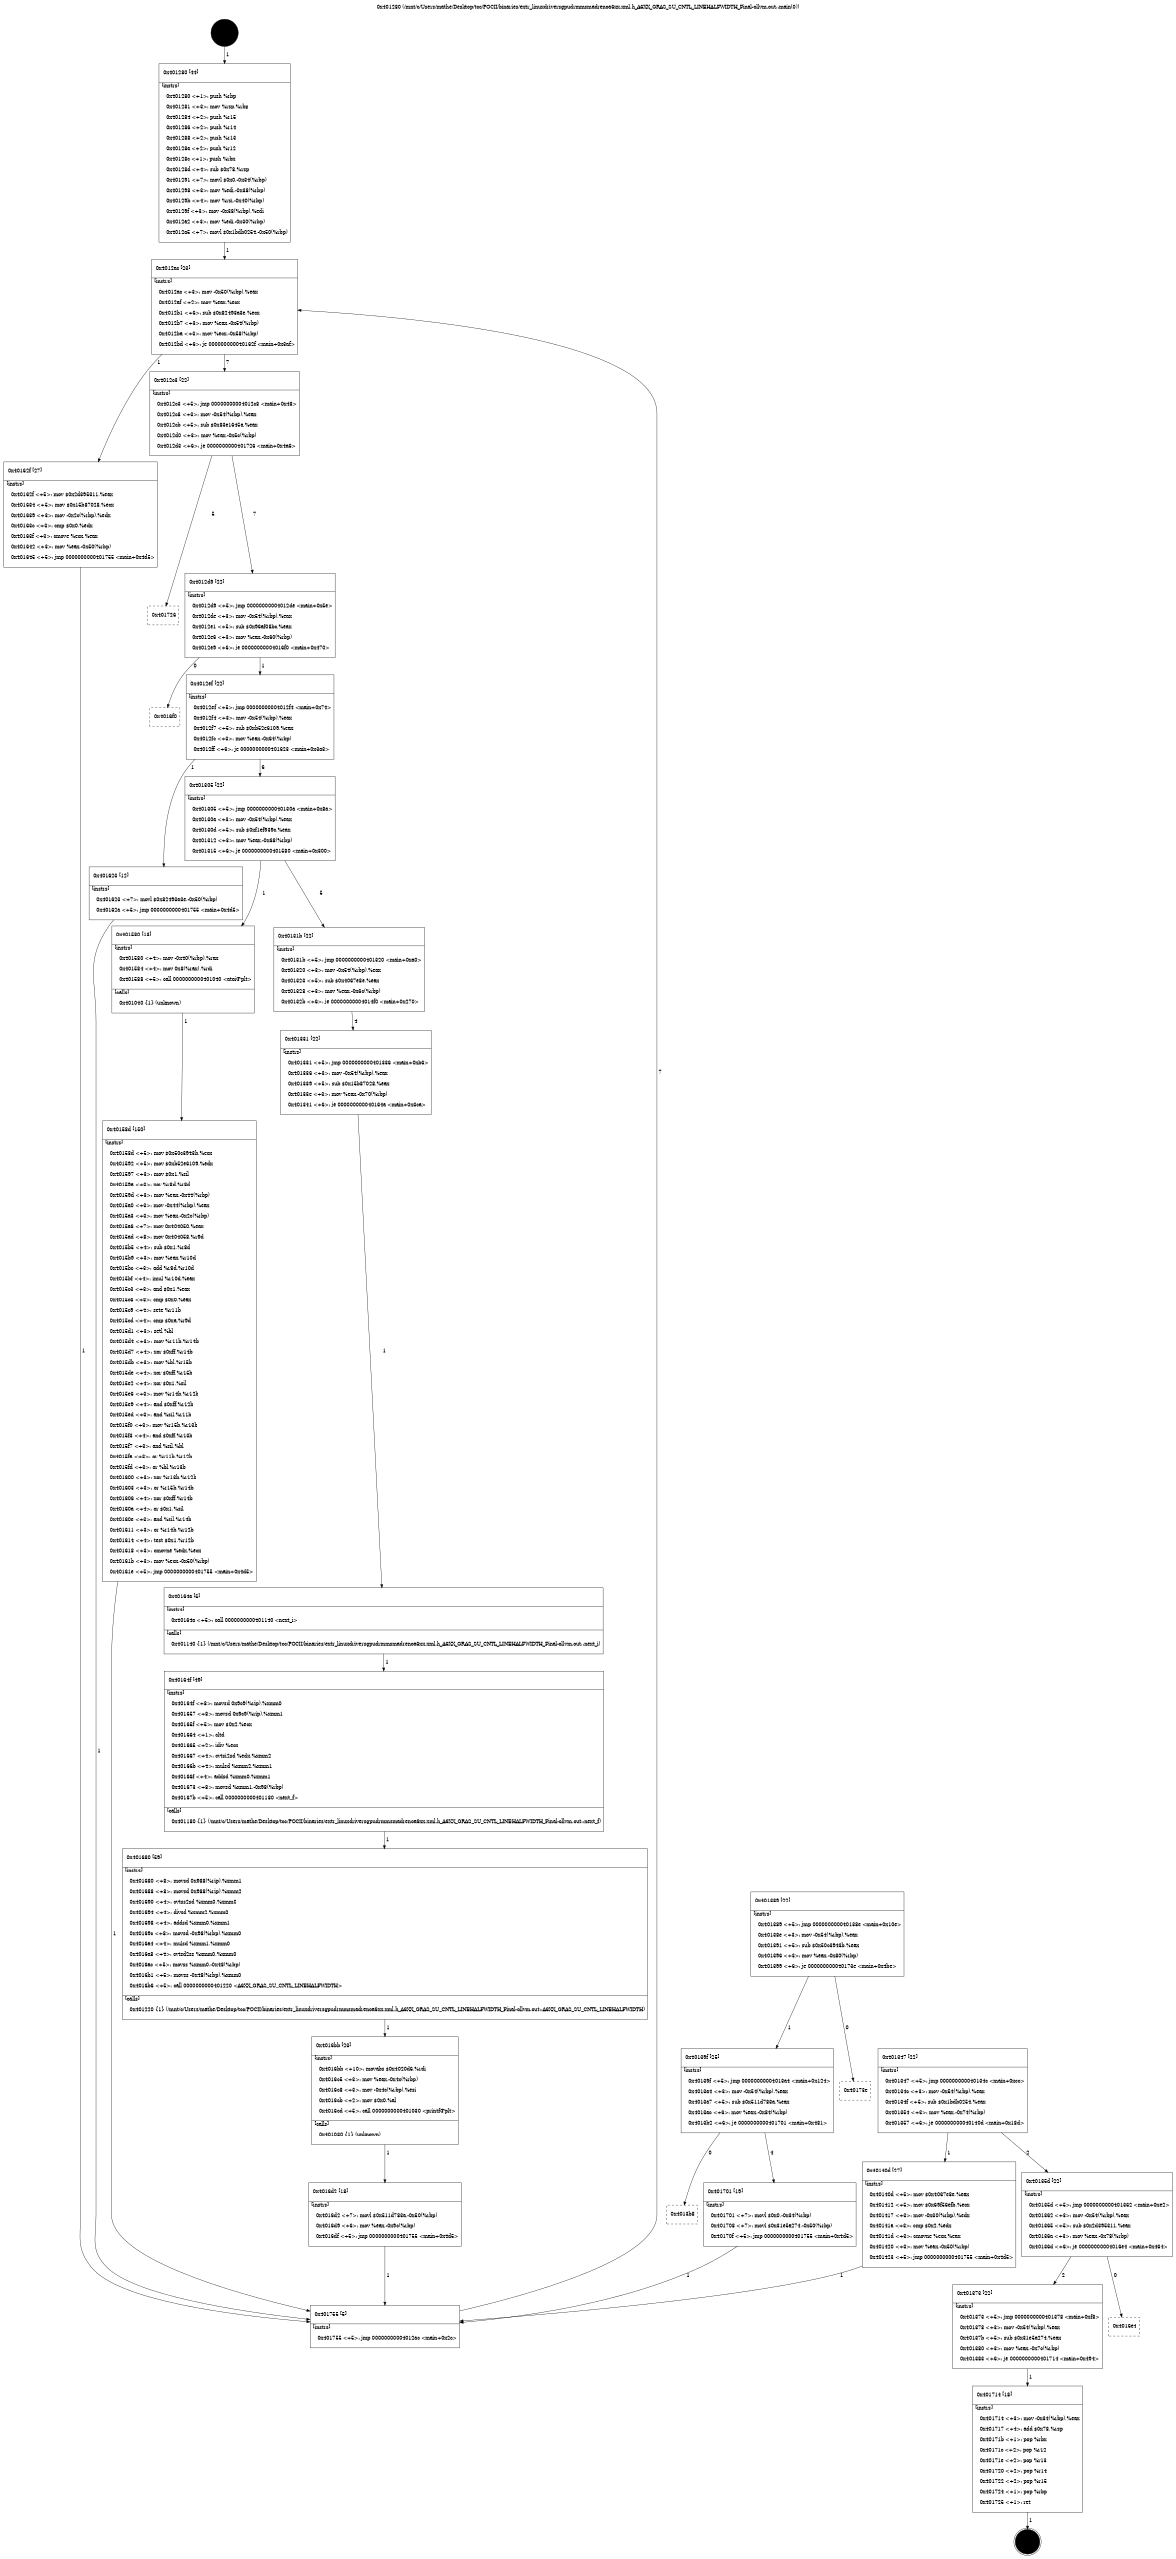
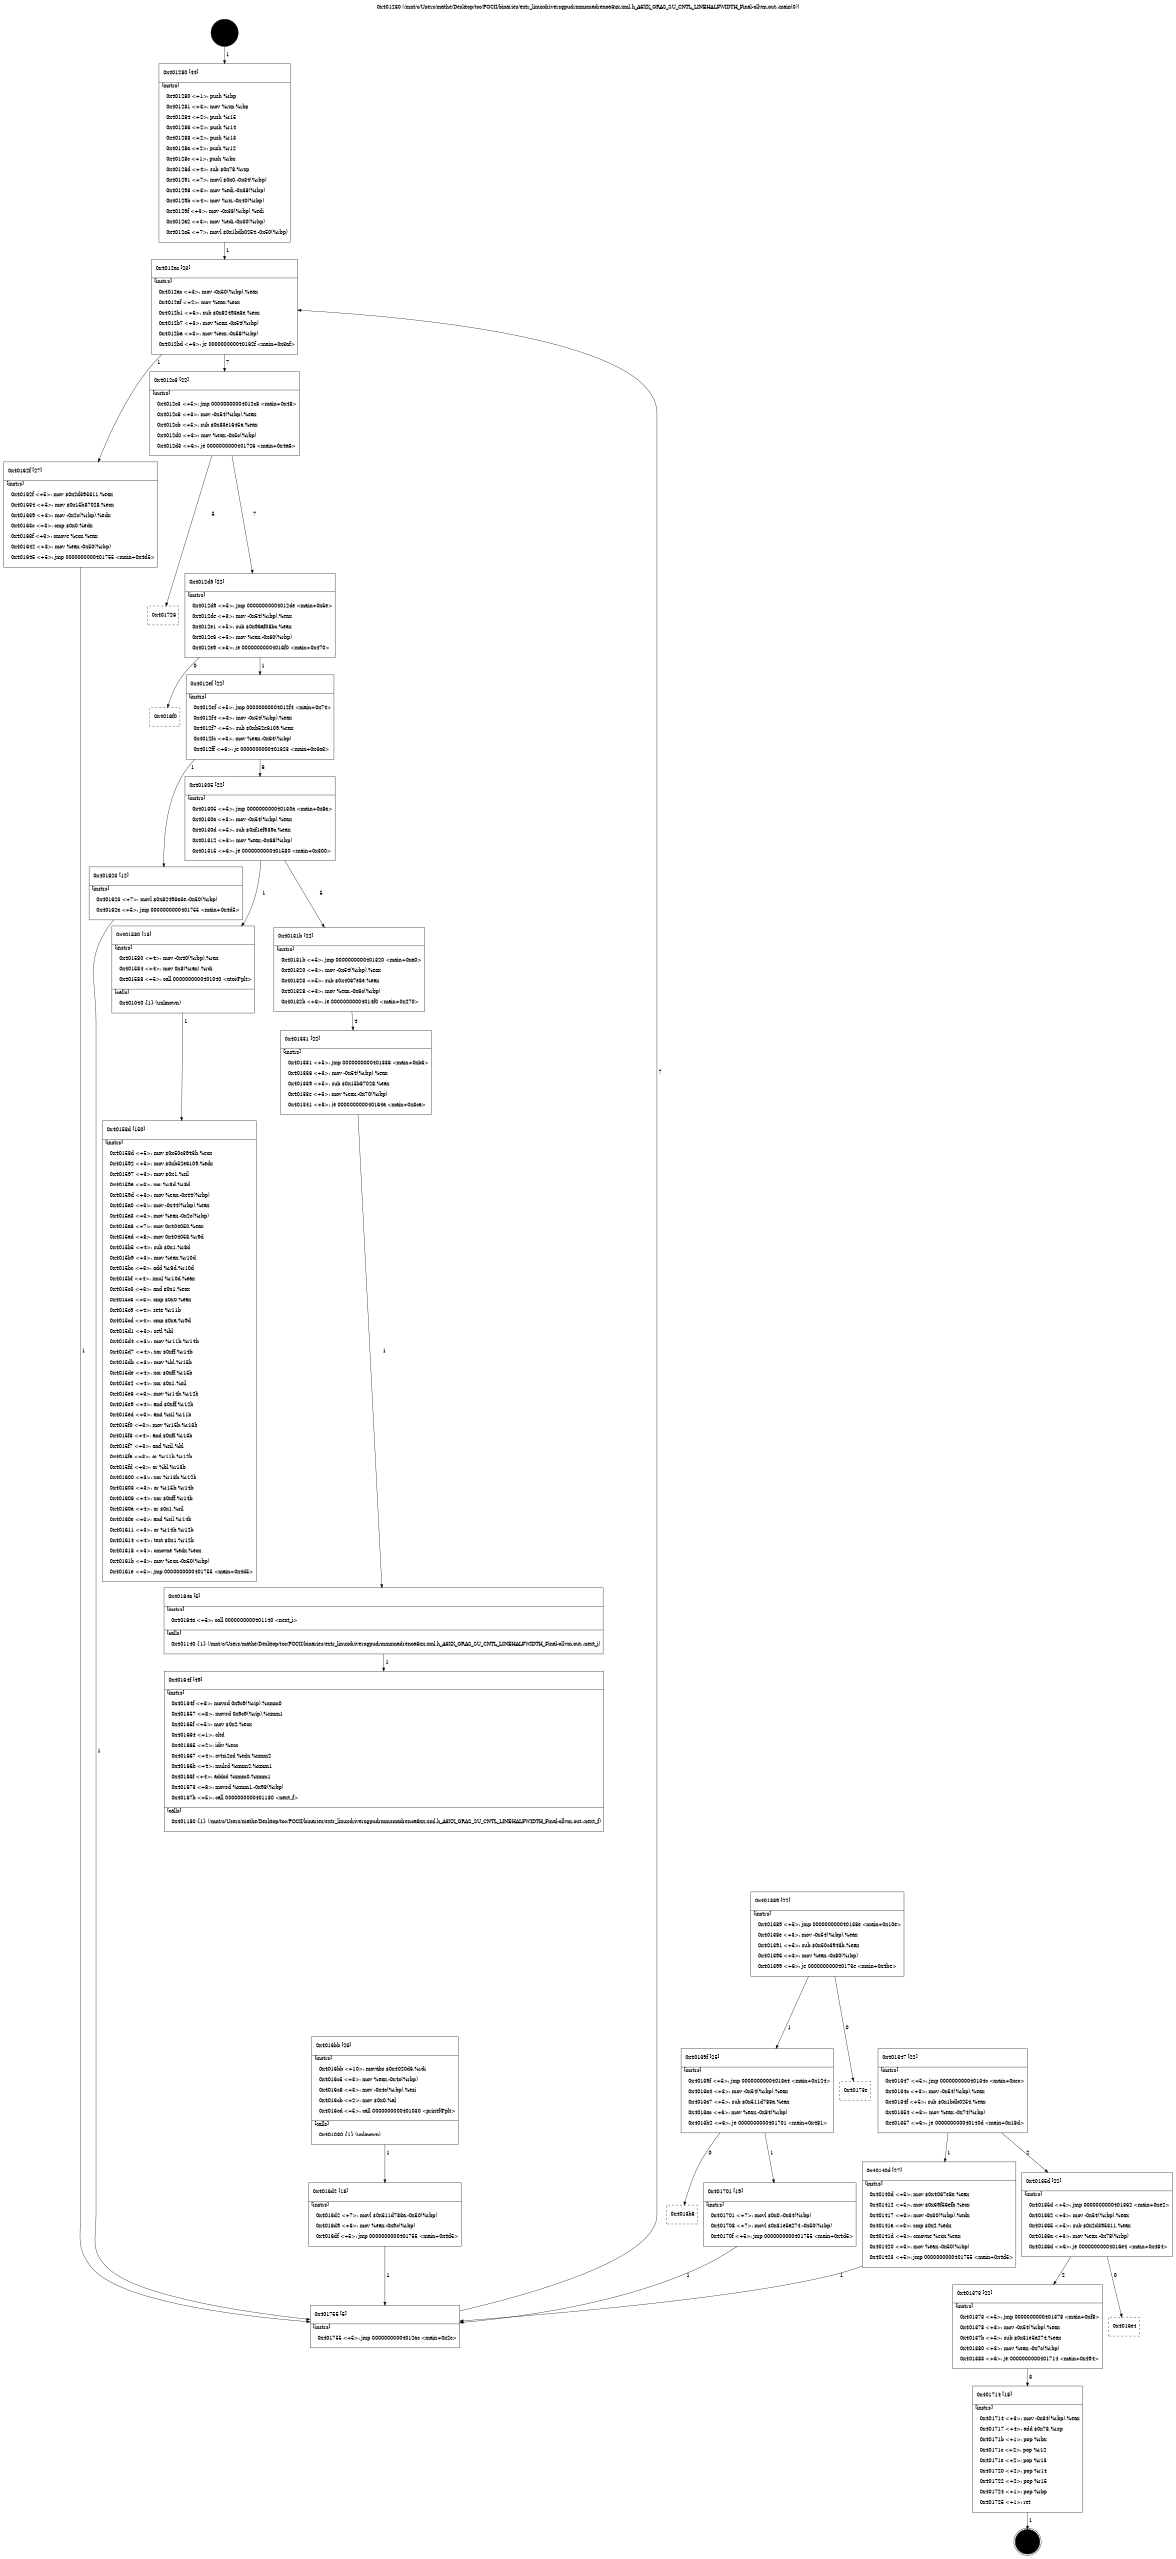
node "0x401680 [59]": removed
edge "0x40158d [150]" -> "0x401755 [5]": removed, label "1"
edge "0x40139f [25]" -> "0x401701 [19]": label " 4" -> " 1"
edge "0x401373 [22]" -> "0x401714 [18]": label " 1" -> " 3"
